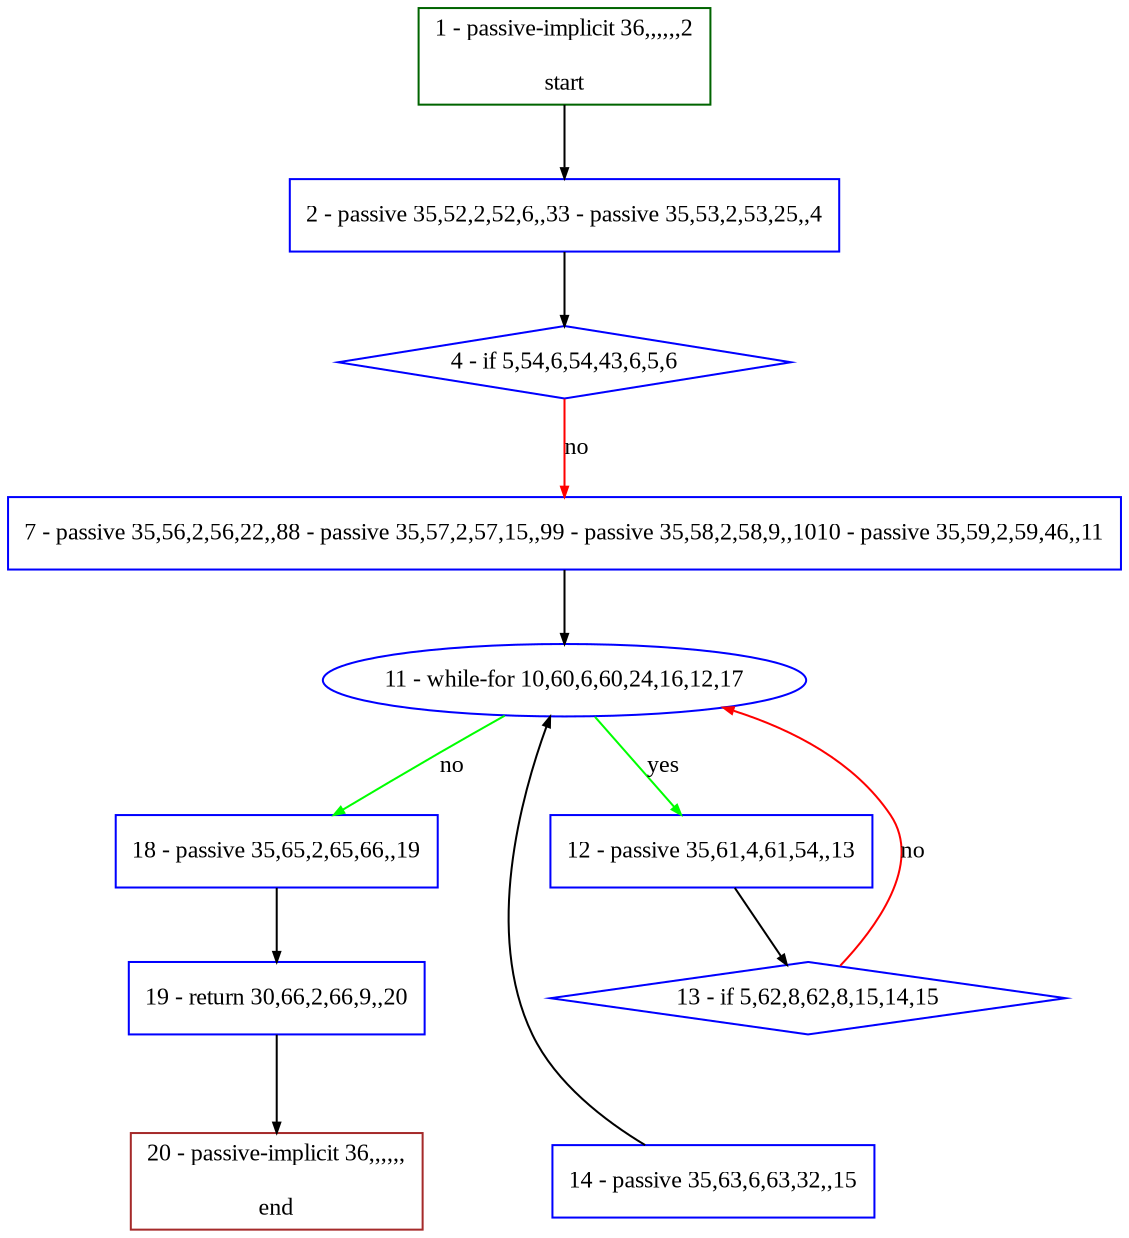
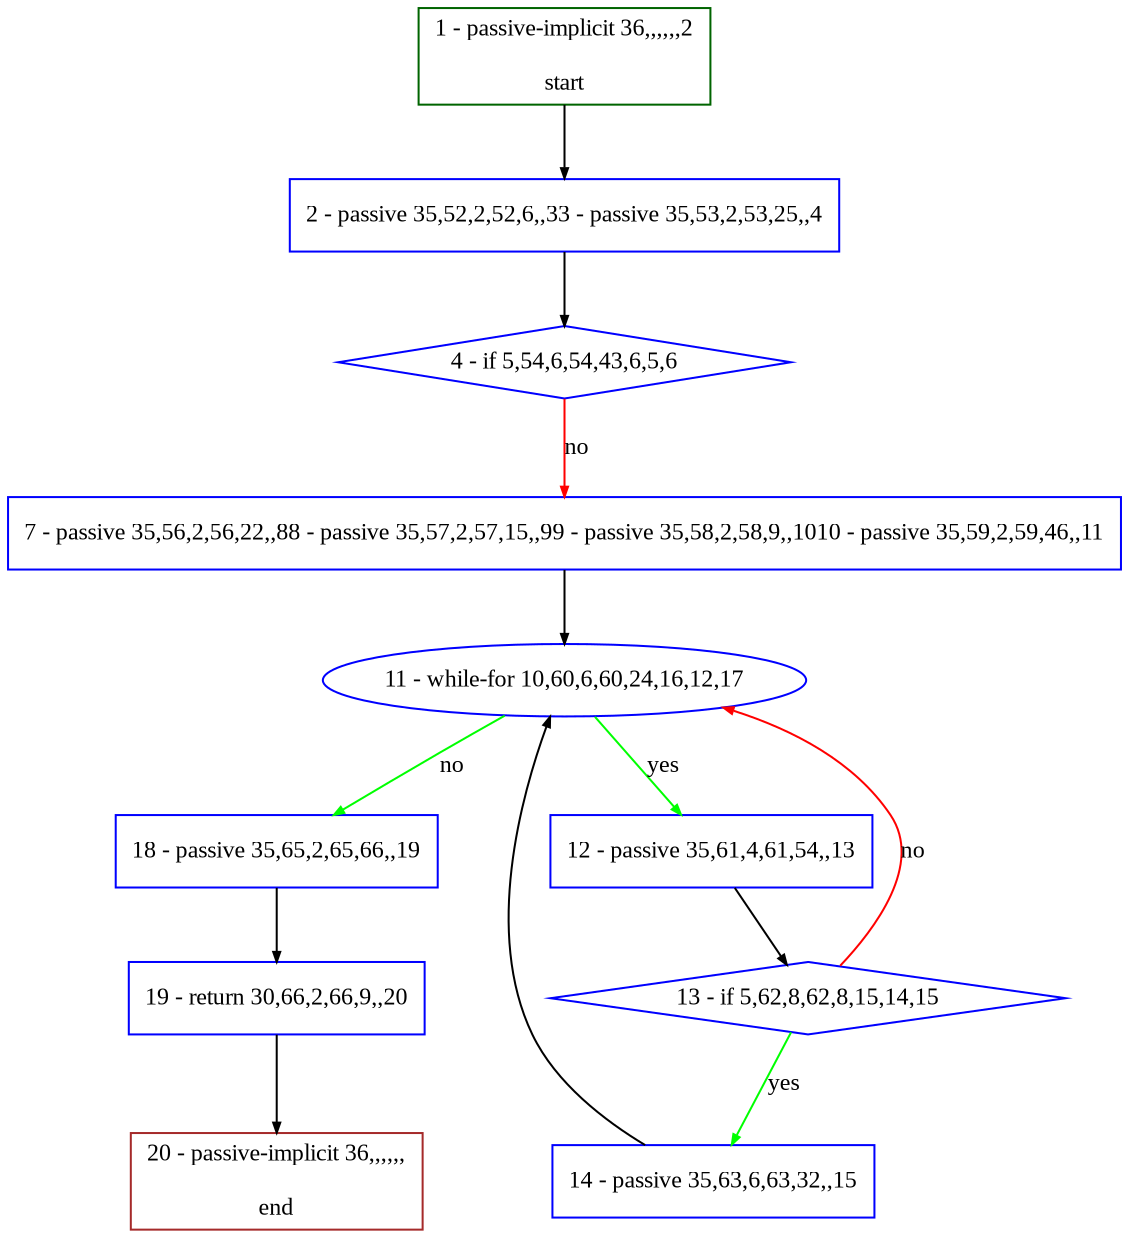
edge "13 - if 5,62,8,62,8,15,14,15" -> "14 - passive 35,63,6,63,32,,15": added, label "yes"
